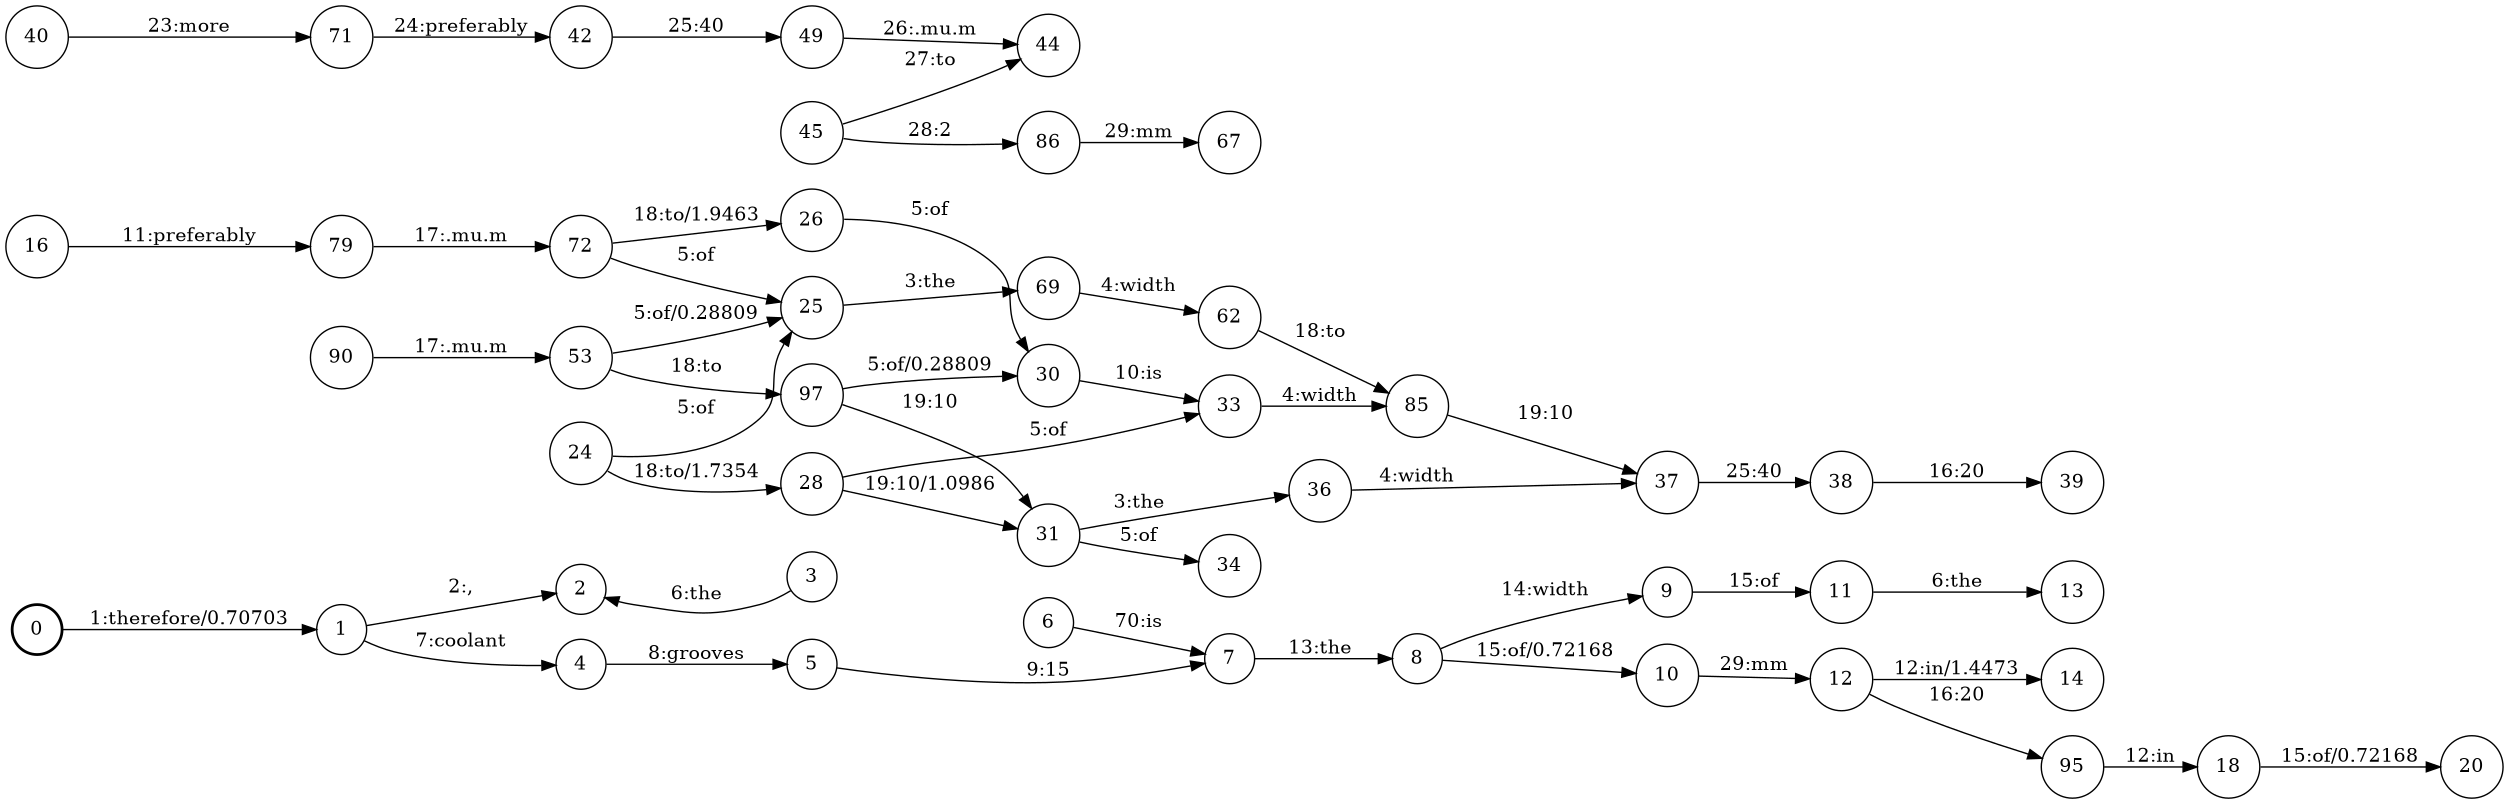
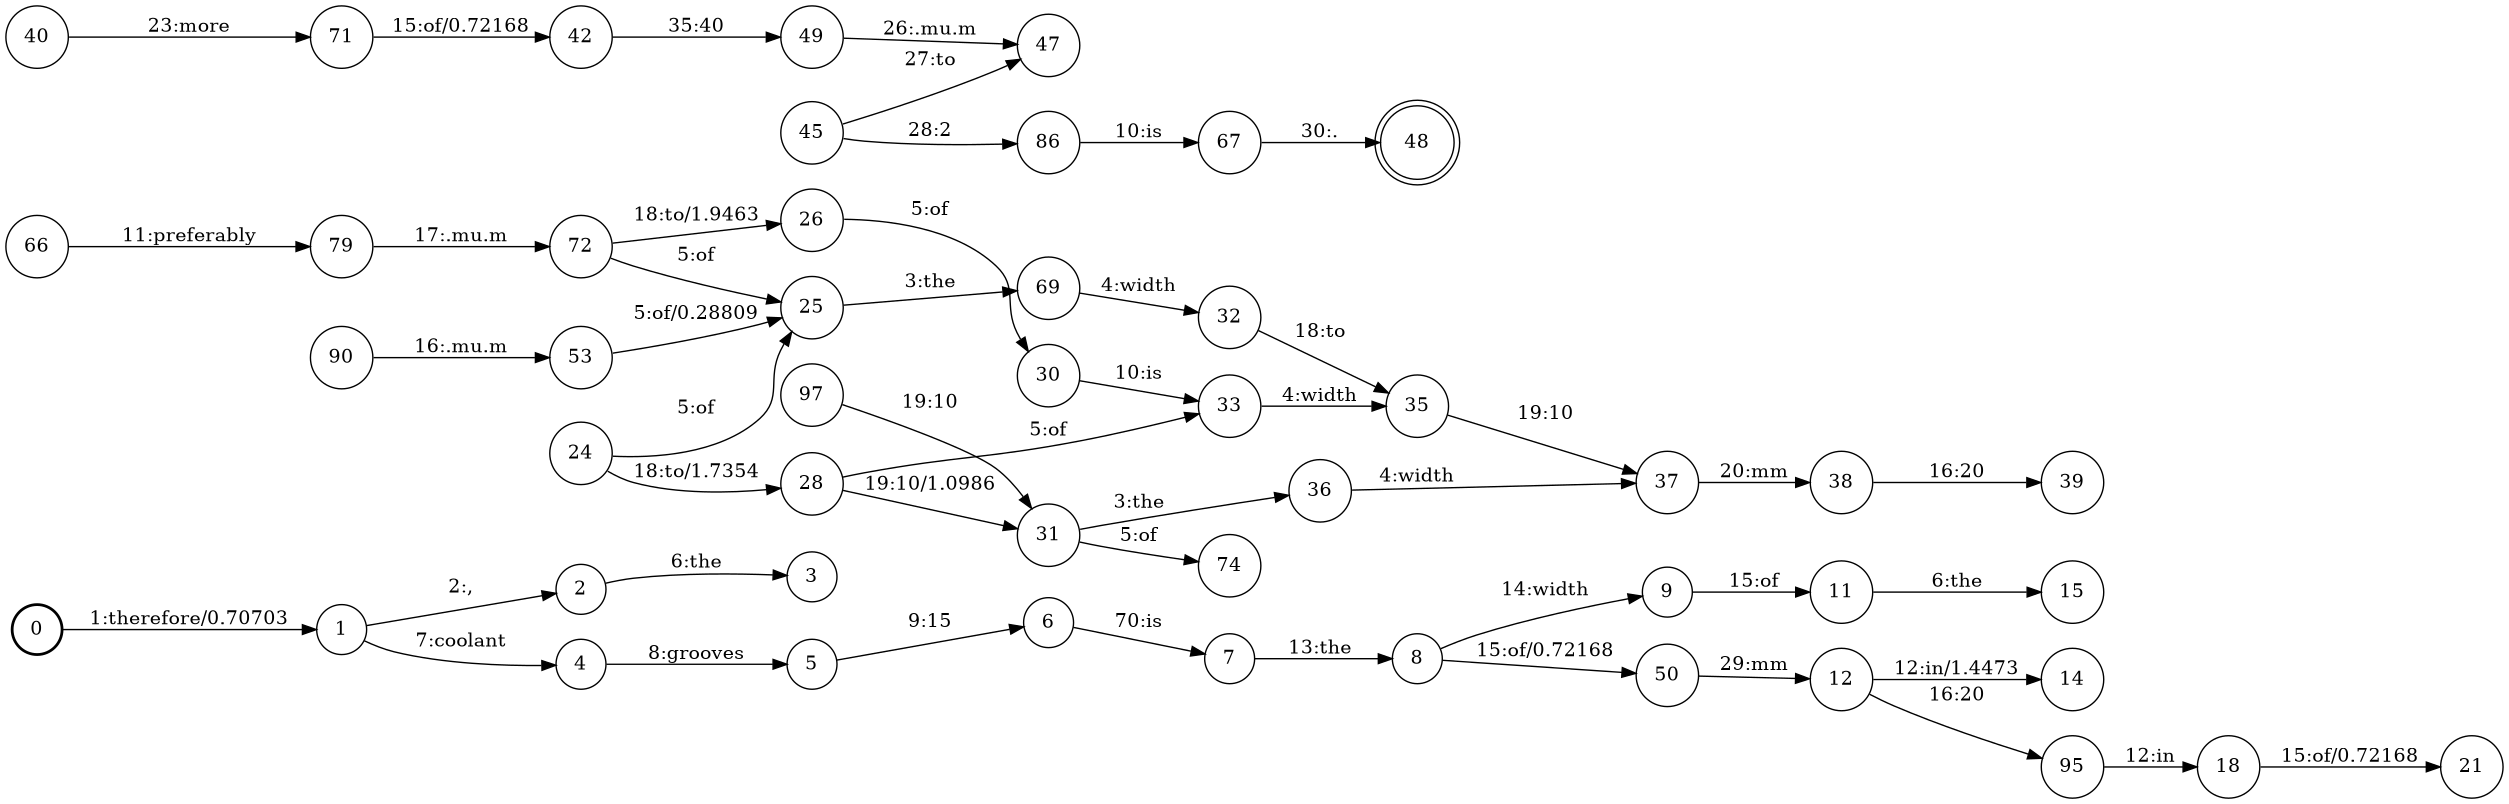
edge "71" -> "42": label "24:preferably" -> "15:of/0.72168"
edge "42" -> "49": label "25:40" -> "35:40"
node "44": label "44" -> "47"
edge "86" -> "67": label "29:mm" -> "10:is"
node "48": added
node "16": label "16" -> "66"
node "62": label "62" -> "32"
edge "90" -> "53": label "17:.mu.m" -> "16:.mu.m"
edge "97" -> "30": removed, label "5:of/0.28809"
edge "53" -> "97": removed, label "18:to"
node "85": label "85" -> "35"
edge "37" -> "38": label "25:40" -> "20:mm"
node "34": label "34" -> "74"
node "13": label "13" -> "15"
edge "3" -> "2": reversed
node "10": label "10" -> "50"
edge "5" -> "7": now "5" -> "6"
node "20": label "20" -> "21"
